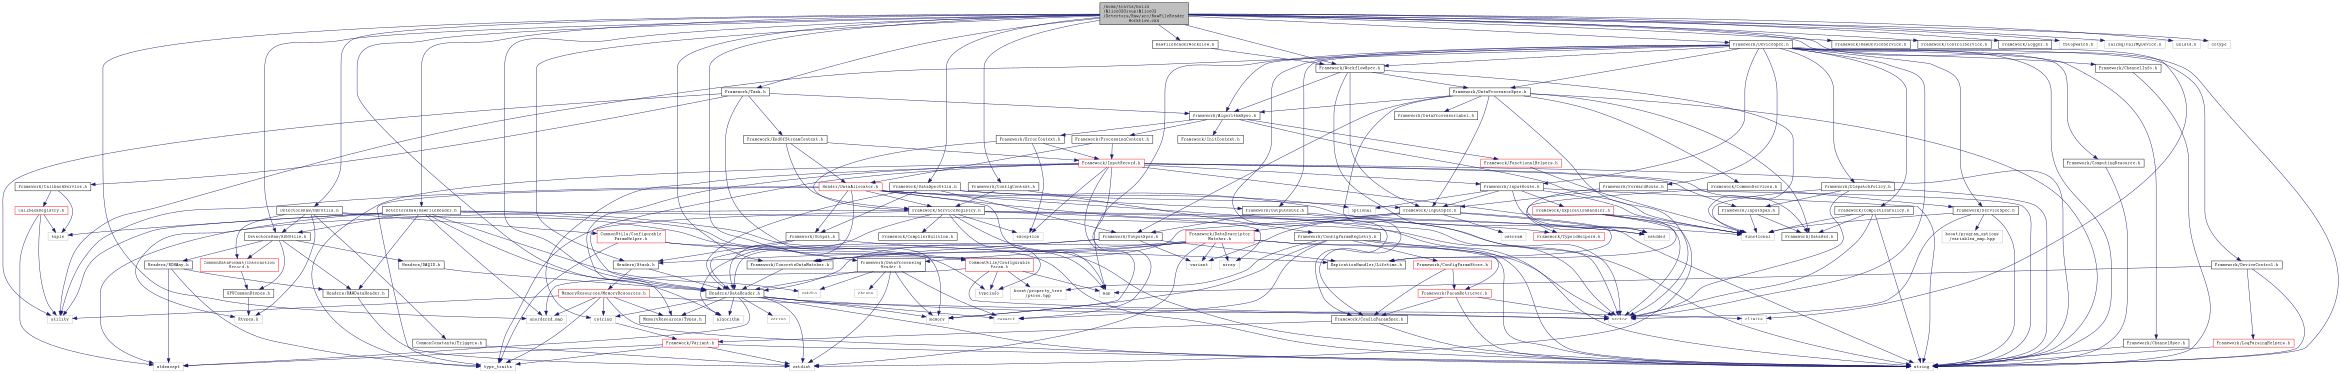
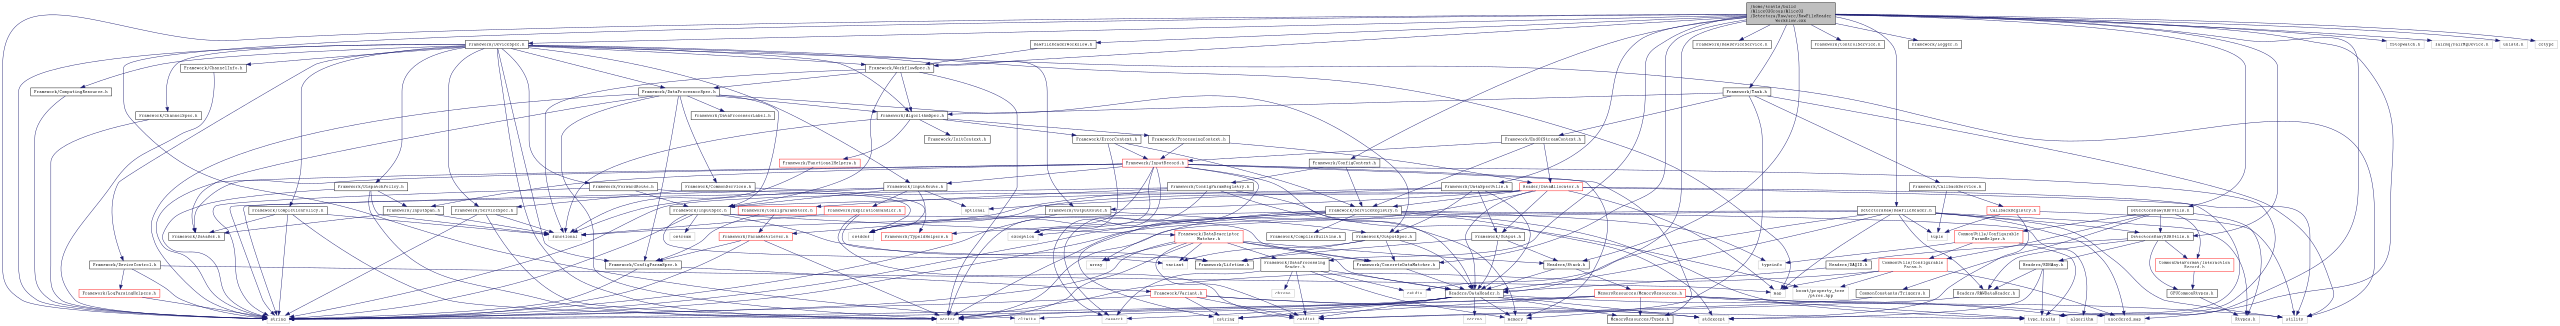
node "boost/program_options /variables_map.hpp": removed
node "ExpirationHandler/Lifetime.h": label "ExpirationHandler/Lifetime.h" -> "Framework/Lifetime.h"
edge "CommonUtils/Configurable Param.h" -> "typeinfo": removed
edge "cstring" -> "Framework/Variant.h": reversed
